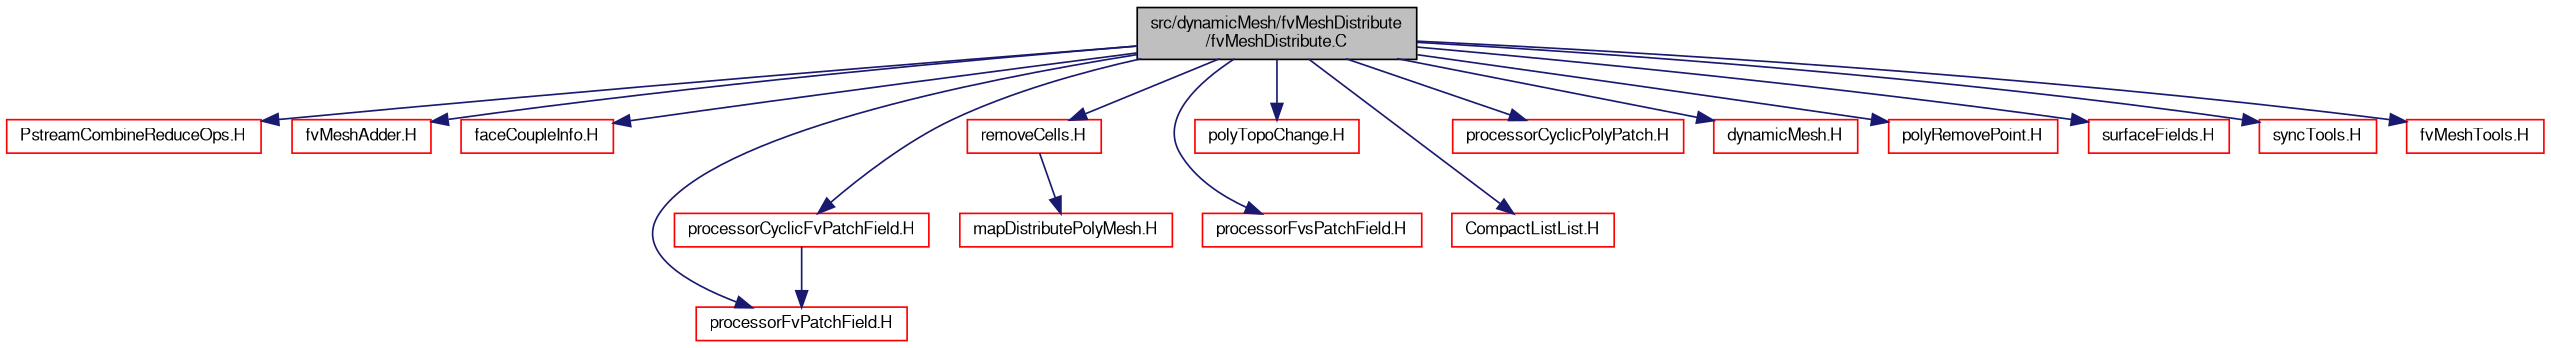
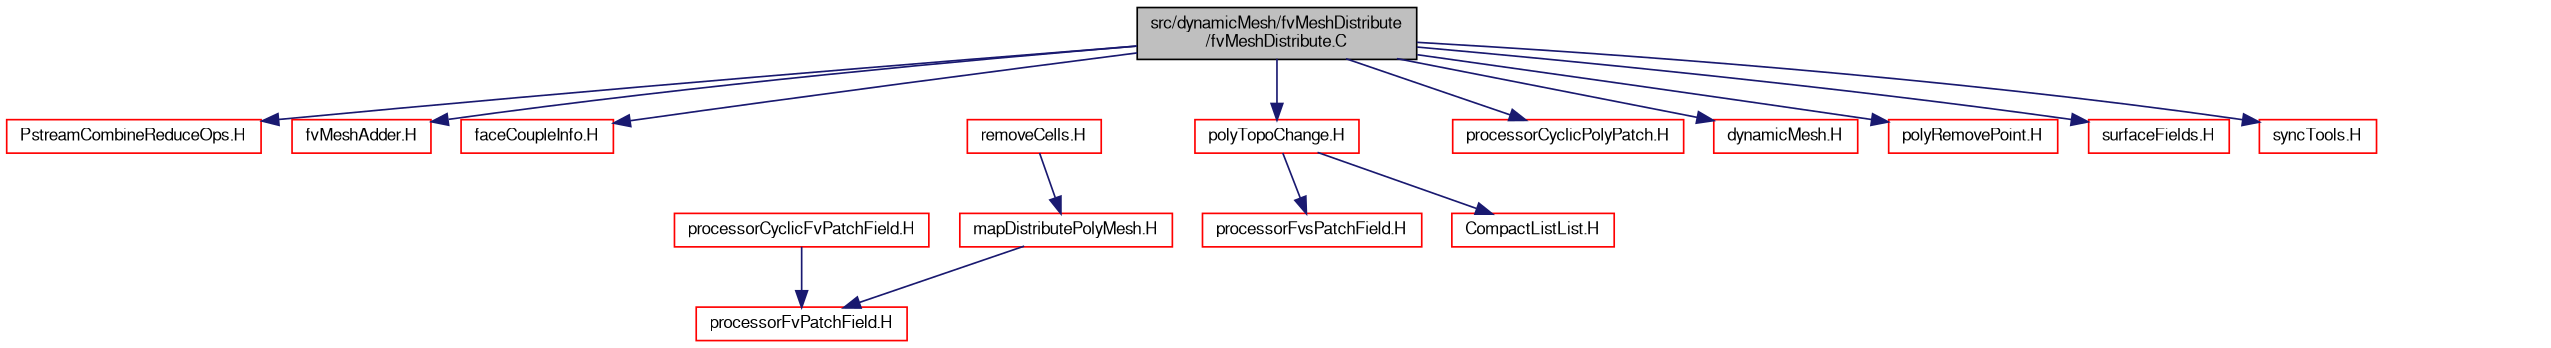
edge "src/dynamicMesh/fvMeshDistribute /fvMeshDistribute.C" -> "removeCells.H": removed
edge "src/dynamicMesh/fvMeshDistribute /fvMeshDistribute.C" -> "processorCyclicFvPatchField.H": removed
edge "src/dynamicMesh/fvMeshDistribute /fvMeshDistribute.C" -> "processorFvPatchField.H": now "mapDistributePolyMesh.H" -> "processorFvPatchField.H"
edge "src/dynamicMesh/fvMeshDistribute /fvMeshDistribute.C" -> "CompactListList.H": now "polyTopoChange.H" -> "CompactListList.H"
node "fvMeshTools.H": removed
edge "src/dynamicMesh/fvMeshDistribute /fvMeshDistribute.C" -> "processorFvsPatchField.H": now "polyTopoChange.H" -> "processorFvsPatchField.H"
